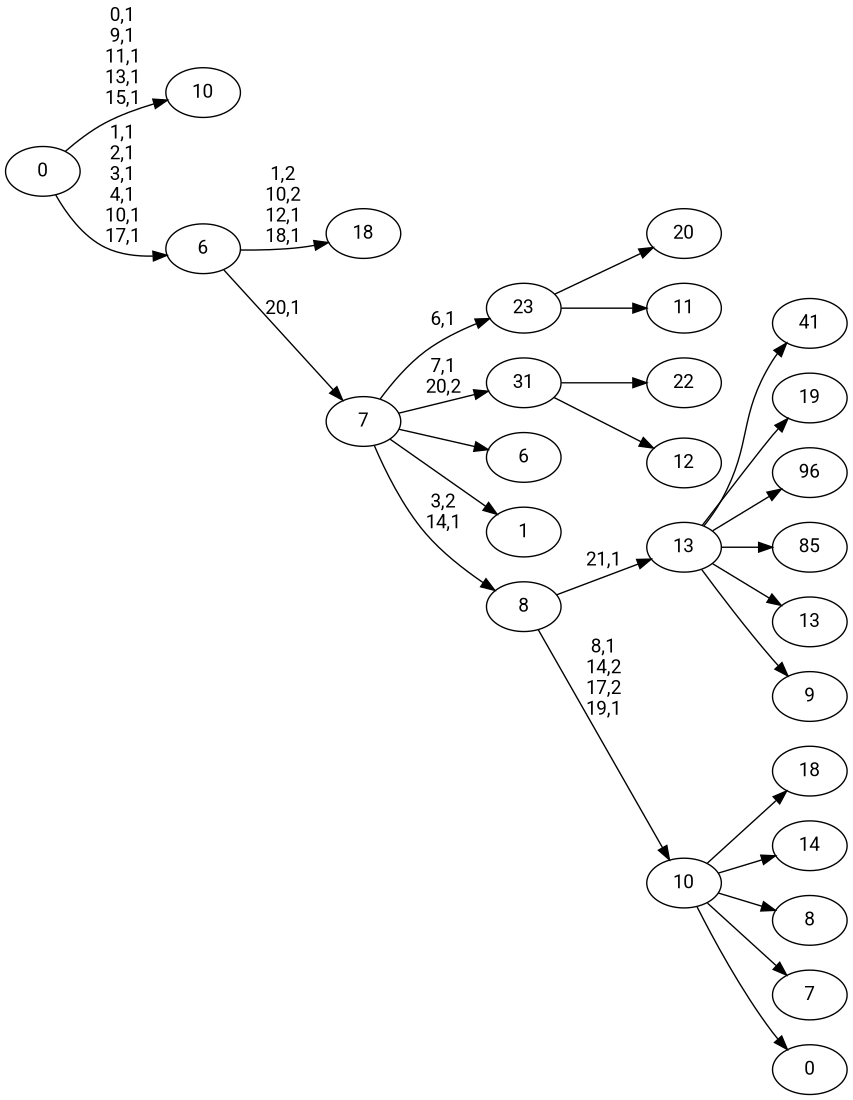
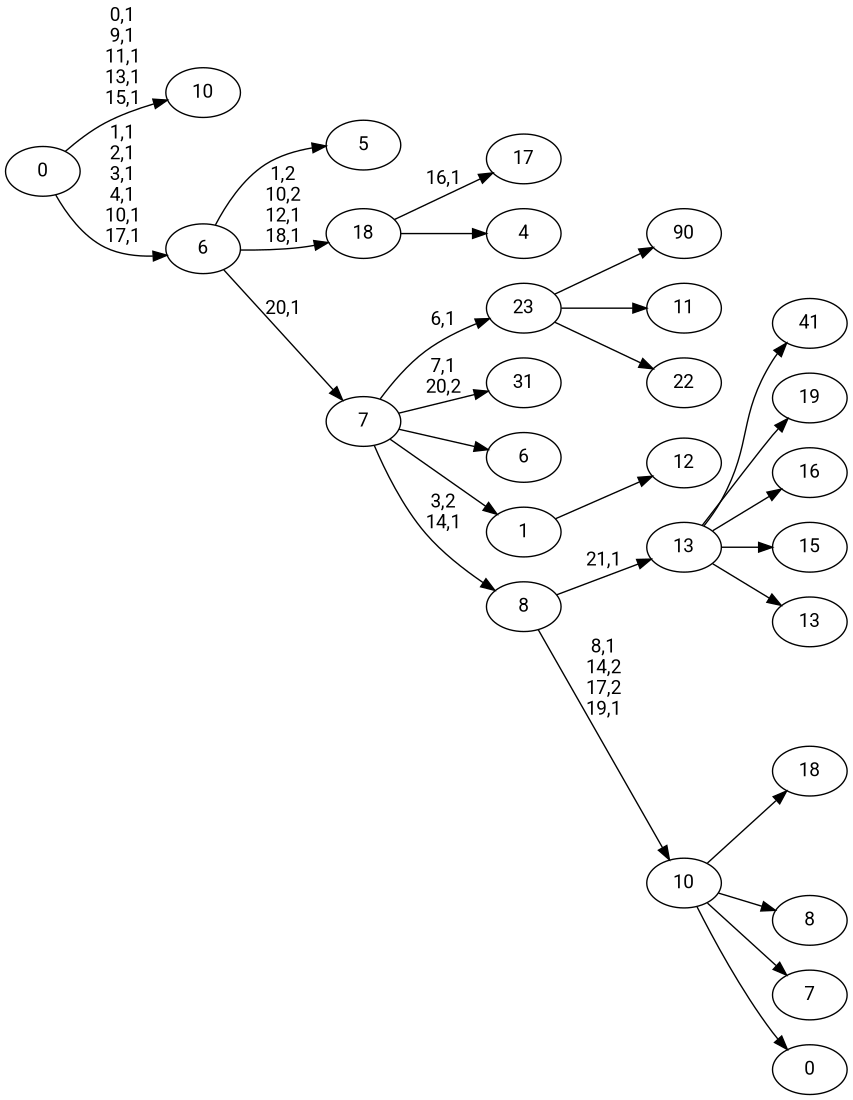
node "5": added
node "17": added
node "4": added
node "20": label "20" -> "90"
edge "31" -> "22": now "23" -> "22"
edge "31" -> "12": now "1" -> "12"
node "96": label "96" -> "16"
node "85": label "85" -> "15"
node "9": removed
node "14": removed
